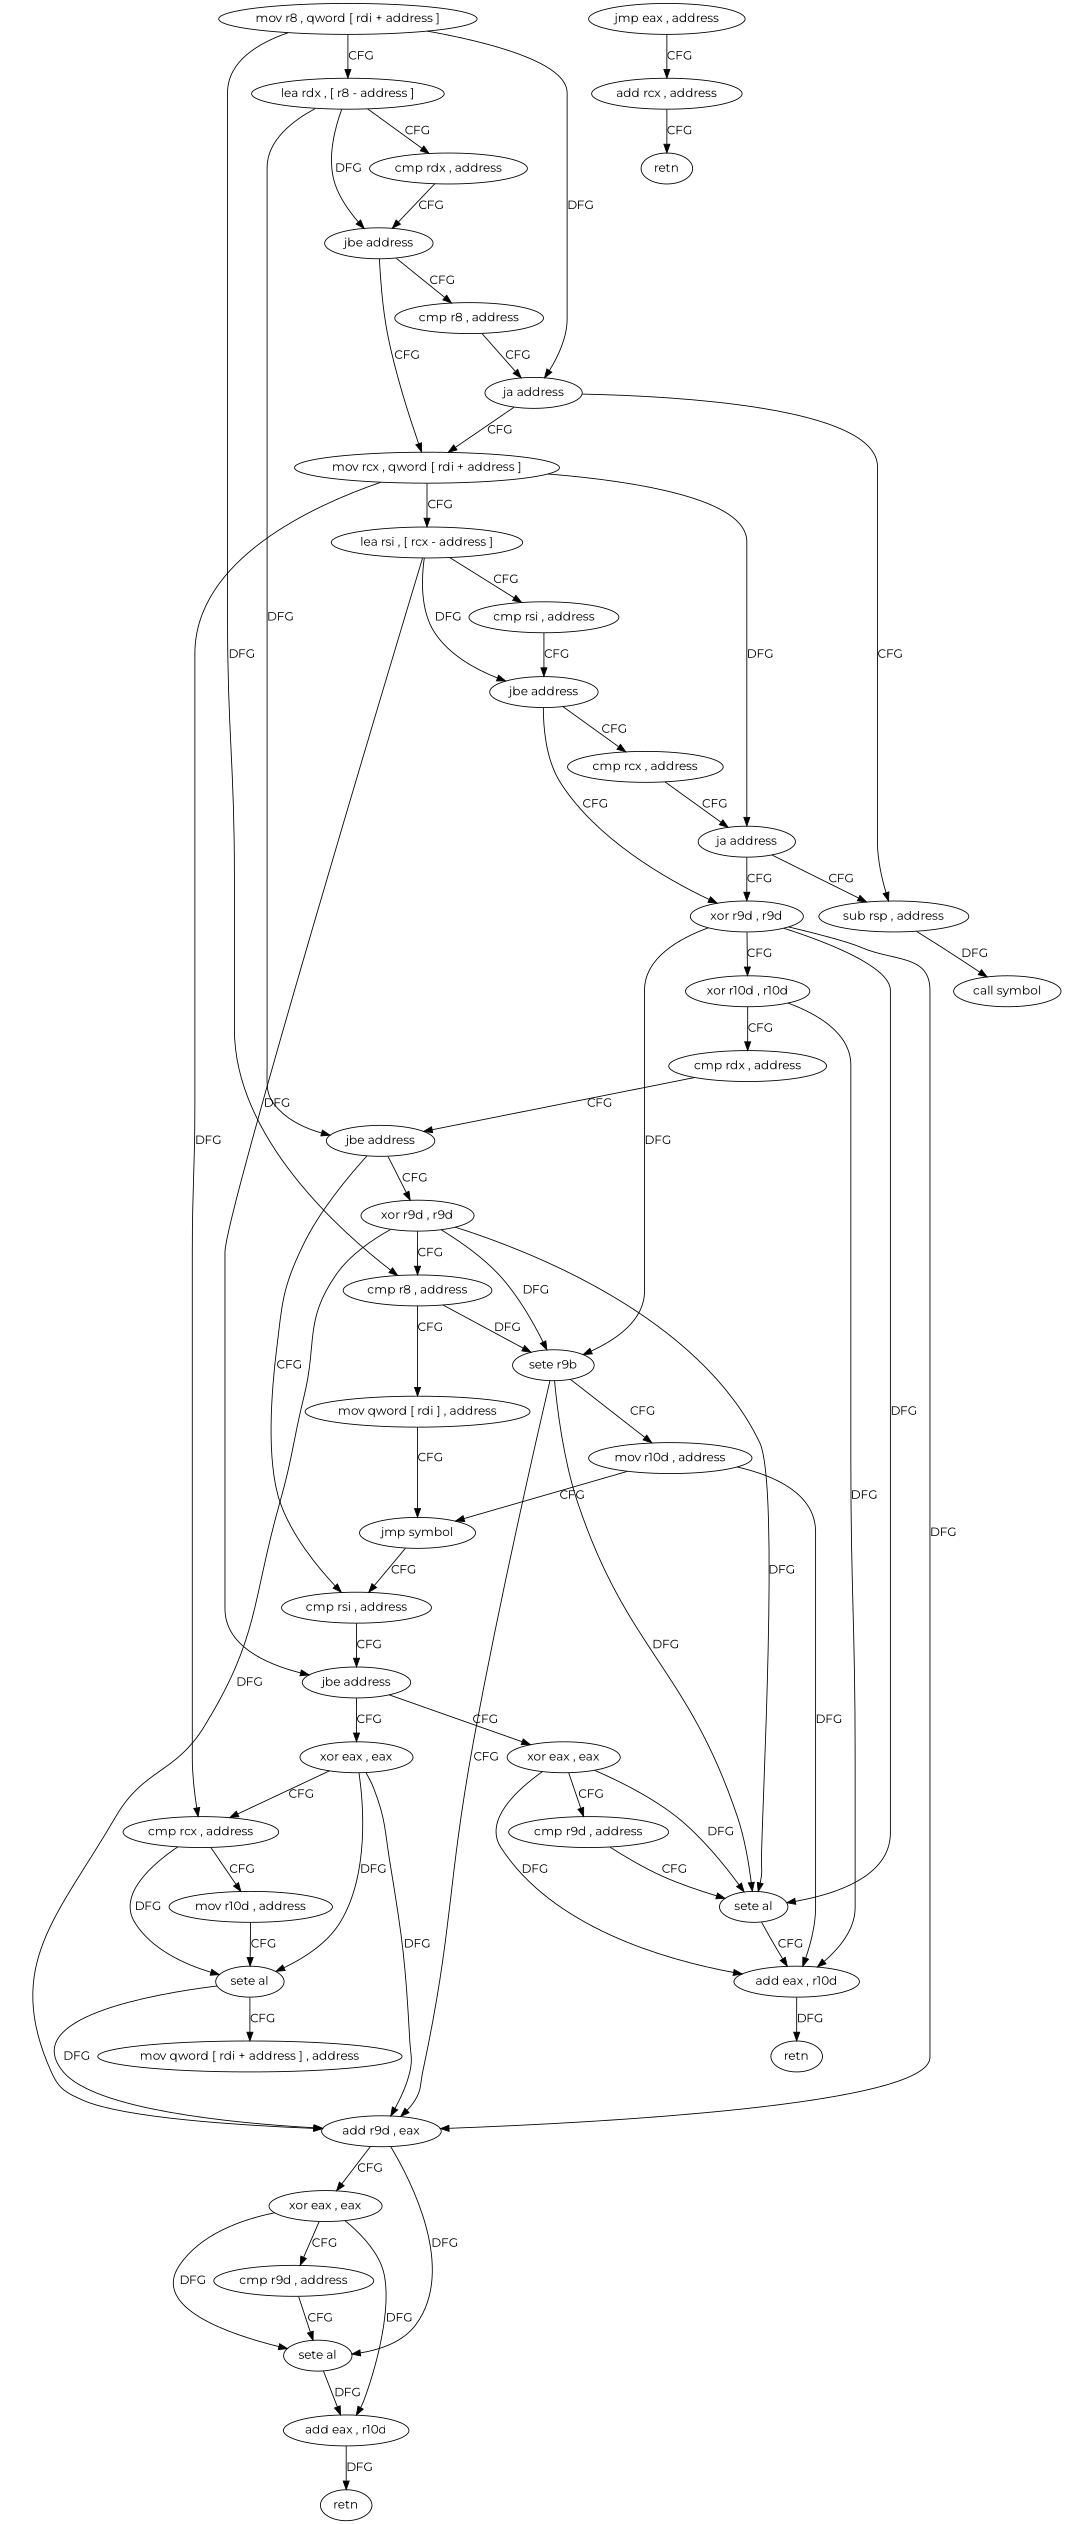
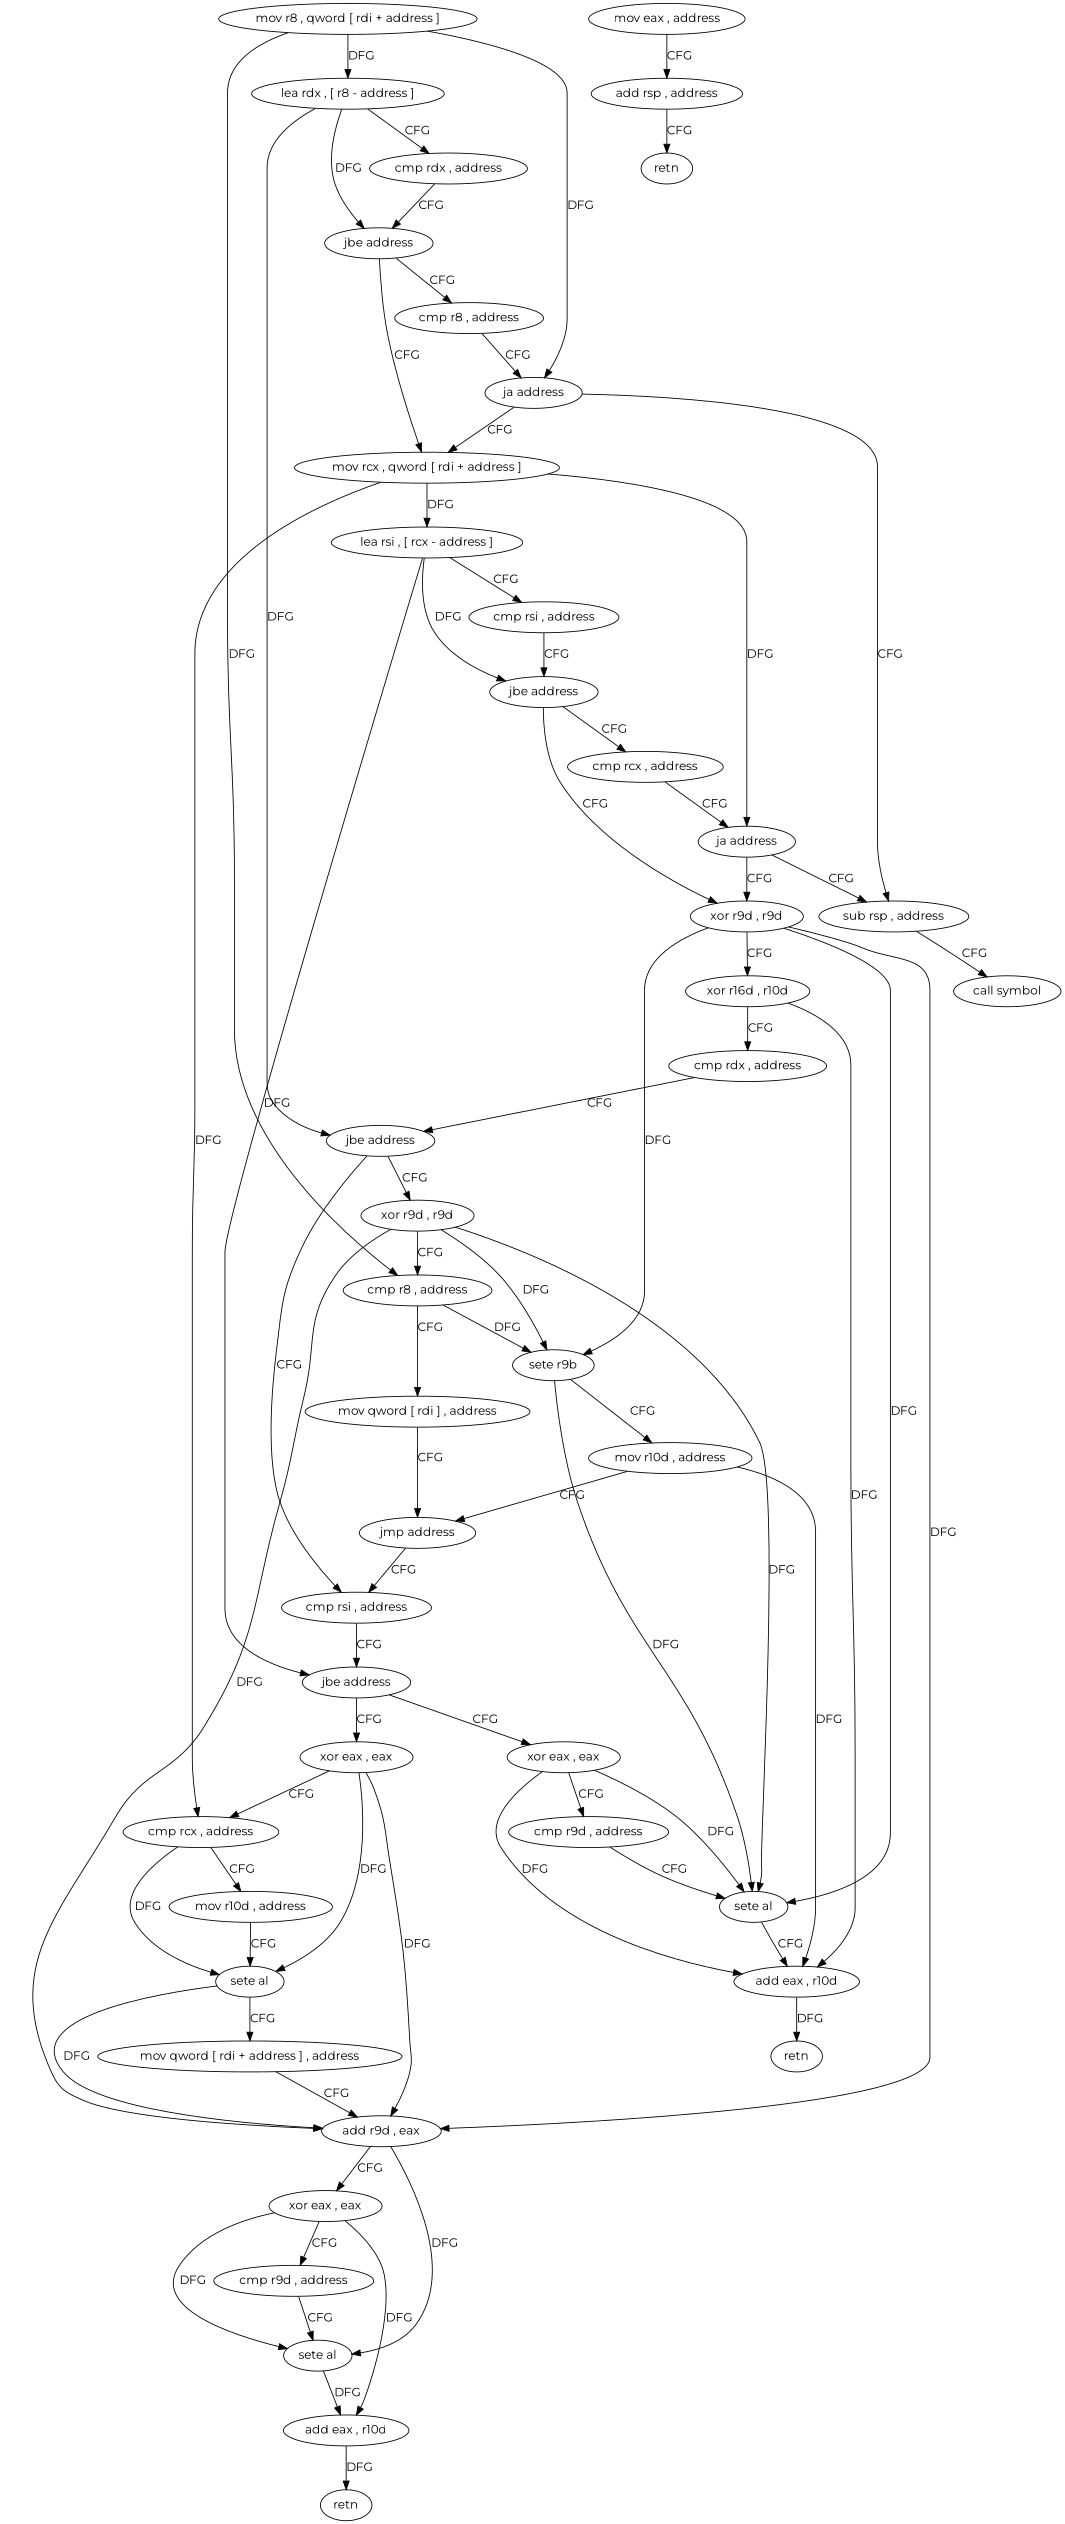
node "jmp eax , address": label "jmp eax , address" -> "mov eax , address"
edge "mov r8 , qword [ rdi + address ]" -> "lea rdx , [ r8 - address ]": label "CFG" -> "DFG"
node "add rcx , address": label "add rcx , address" -> "add rsp , address"
edge "mov rcx , qword [ rdi + address ]" -> "lea rsi , [ rcx - address ]": label "CFG" -> "DFG"
edge "sub rsp , address" -> "call symbol": label "DFG" -> "CFG"
node "xor r10d , r10d": label "xor r10d , r10d" -> "xor r16d , r10d"
node "jmp symbol": label "jmp symbol" -> "jmp address"
edge "sete r9b" -> "add r9d , eax": now "mov qword [ rdi + address ] , address" -> "add r9d , eax"
